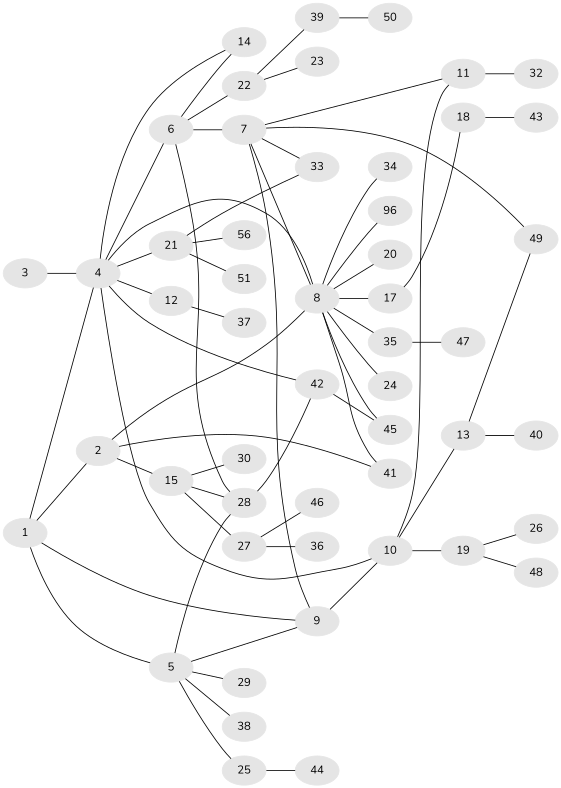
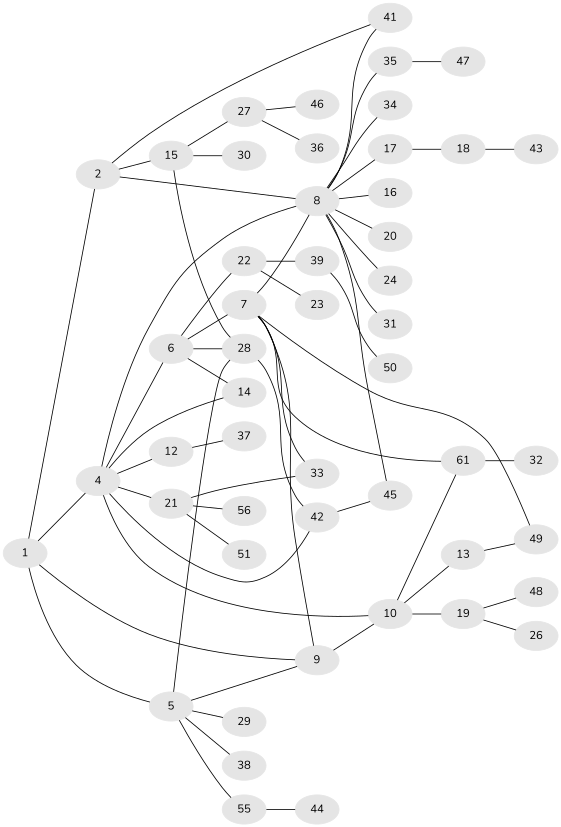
node "11": label "11" -> "61"
node "96": label "96" -> "16"
node "3": removed
node "31": added
node "40": removed
node "25": label "25" -> "55"
